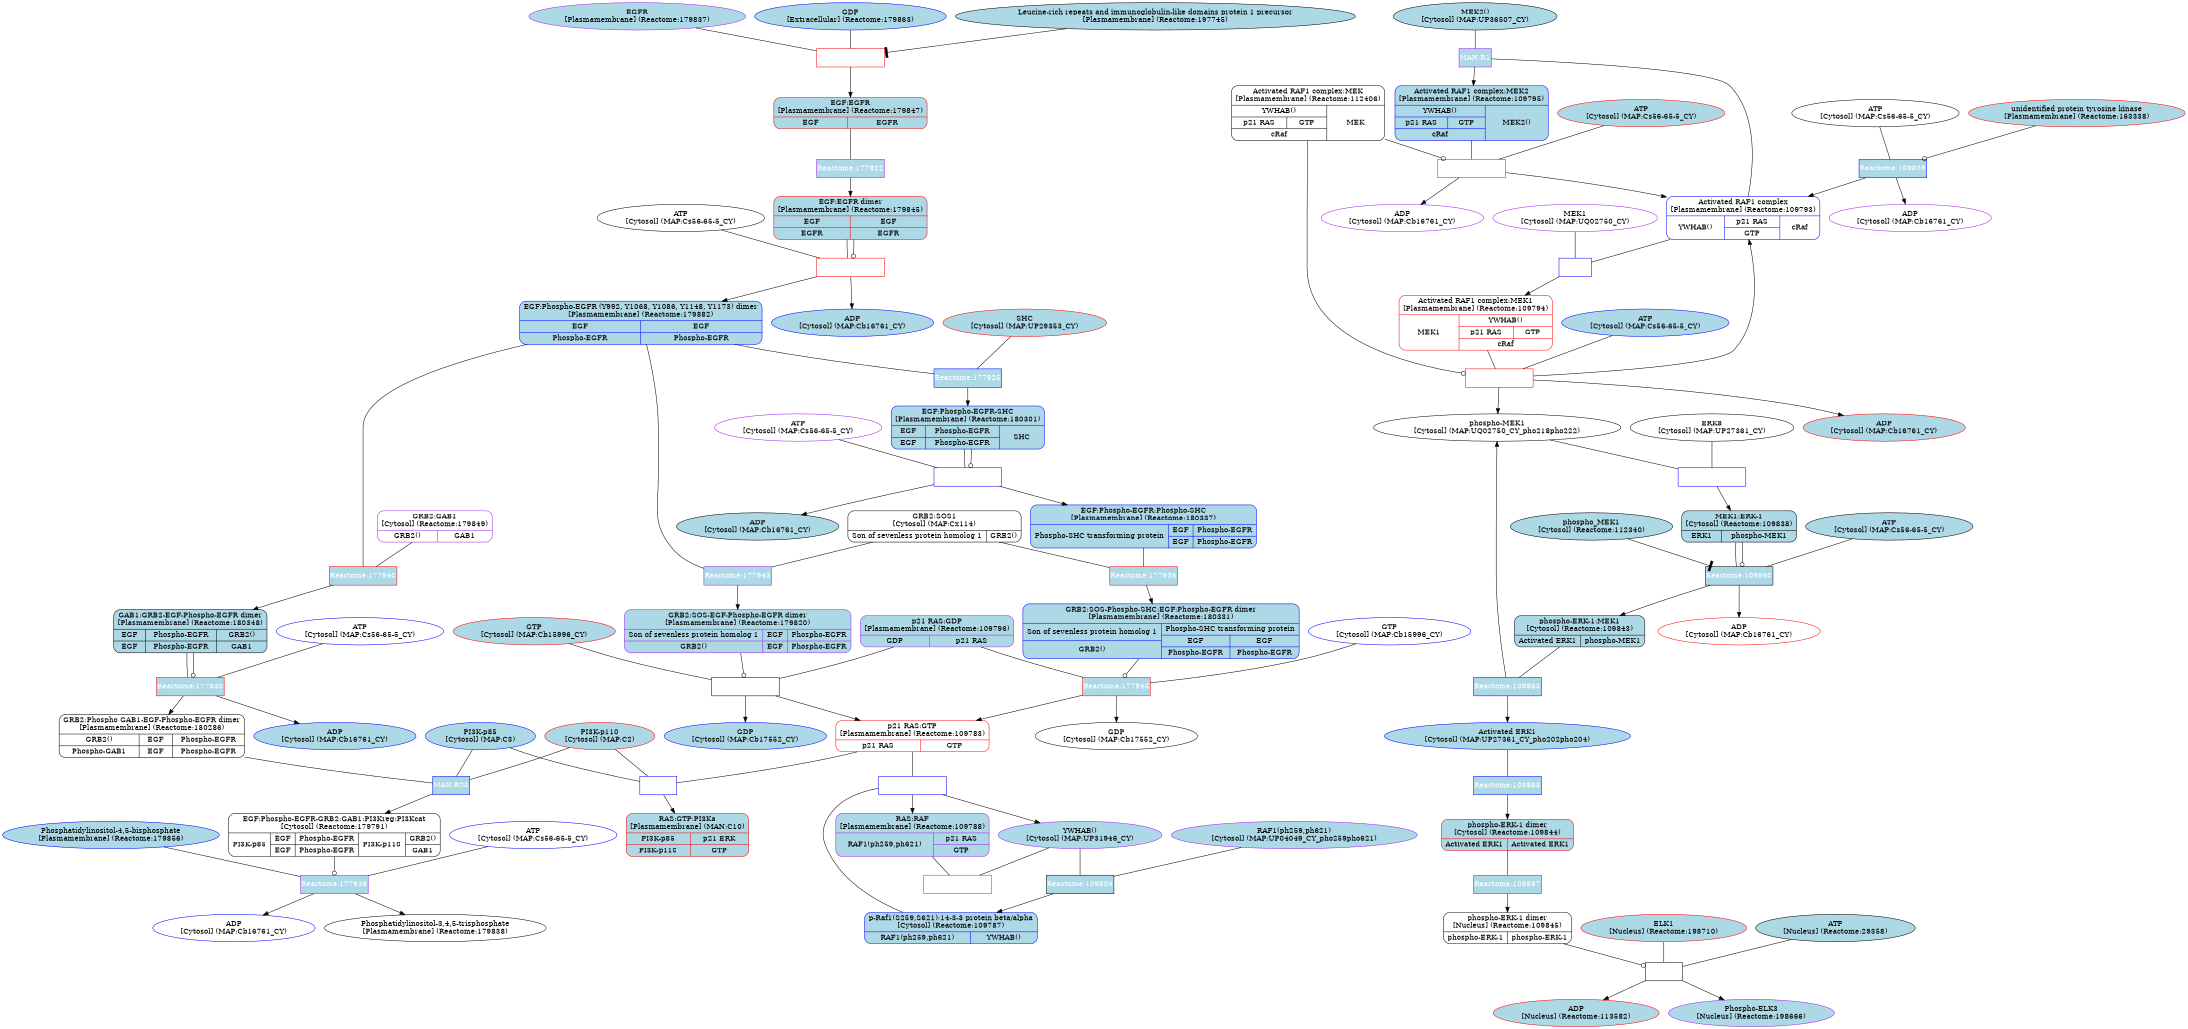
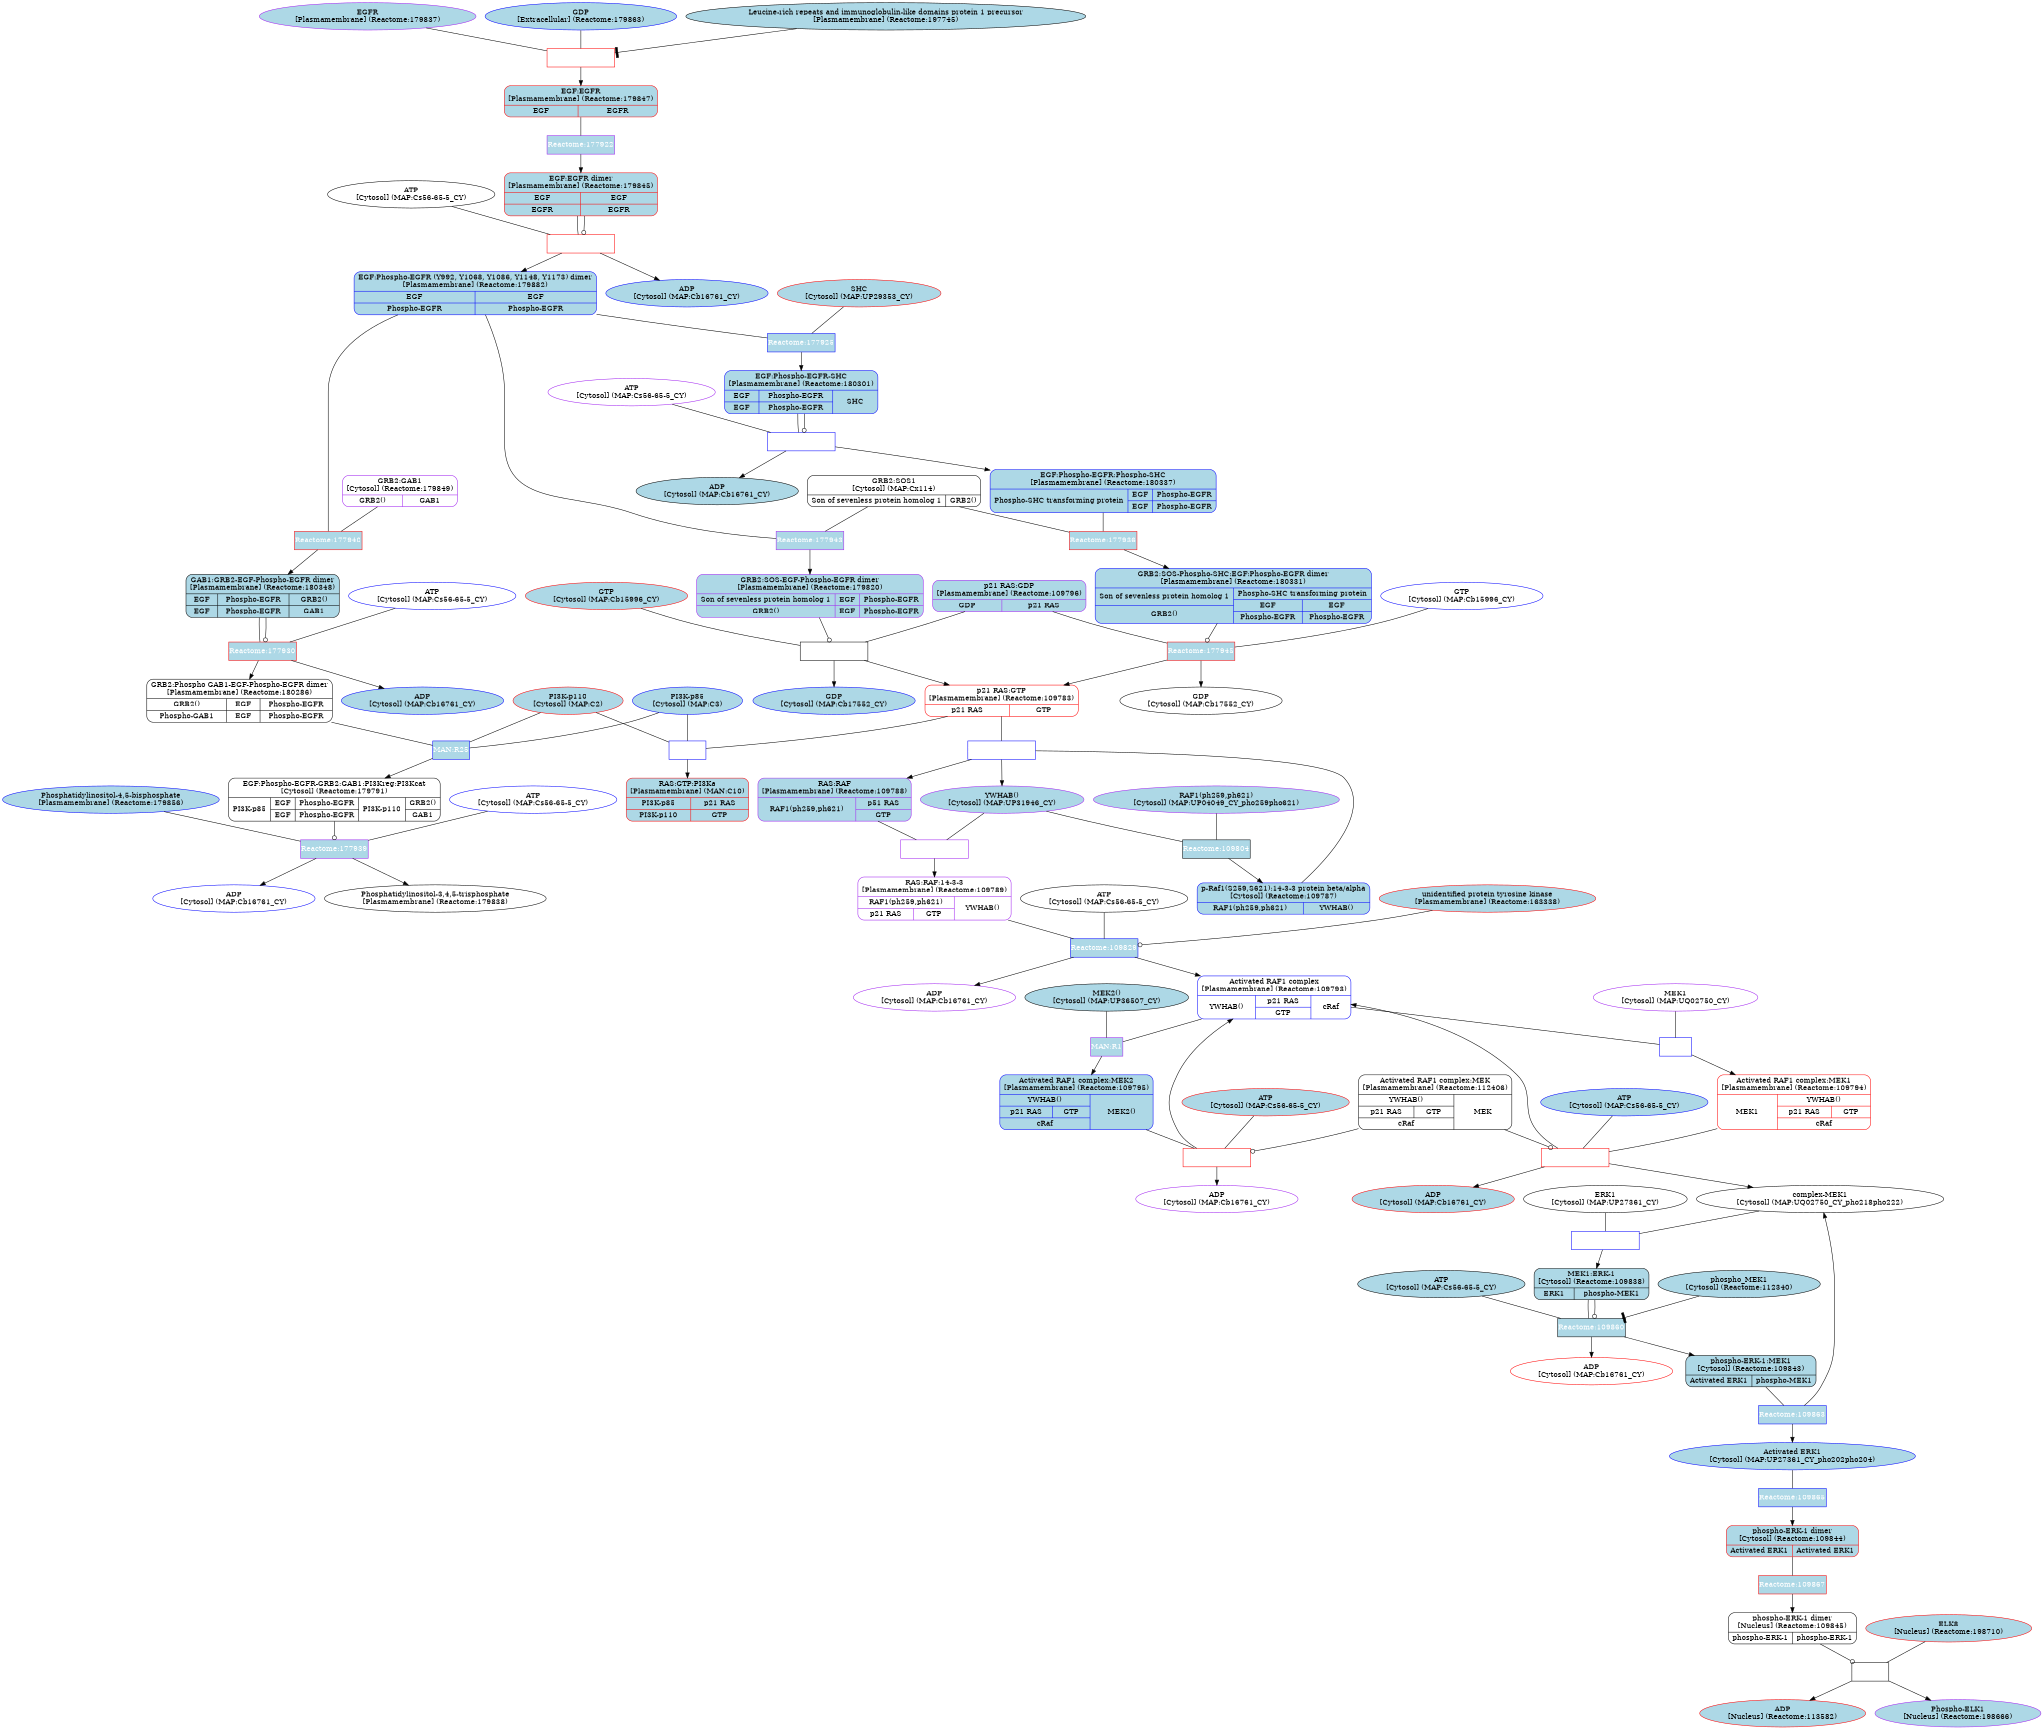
node "phospho-MEK1 [Cytosol] (MAP:UQ02750_CY_pho218pho222)": label "phospho-MEK1 [Cytosol] (MAP:UQ02750_CY_pho218pho222)" -> "complex-MEK1 [Cytosol] (MAP:UQ02750_CY_pho218pho222)"
node "ERK8 [Cytosol] (MAP:UP27361_CY)": label "ERK8 [Cytosol] (MAP:UP27361_CY)" -> "ERK1 [Cytosol] (MAP:UP27361_CY)"
node "RAS:GTP:PI3Ka": text "p21 ERK" -> "p21 RAS"
node "RAS:RAF": text "p21 RAS" -> "p51 RAS"
node "RAS:RAF:14-3-3": added
node "ELK1 [Nucleus] (Reactome:198710)": label "ELK1 [Nucleus] (Reactome:198710)" -> "ELK8 [Nucleus] (Reactome:198710)"
node "ATP [Nucleus] (Reactome:29358)": removed
node "Phospho-ELK3 [Nucleus] (Reactome:198666)": label "Phospho-ELK3 [Nucleus] (Reactome:198666)" -> "Phospho-ELK1 [Nucleus] (Reactome:198666)"
